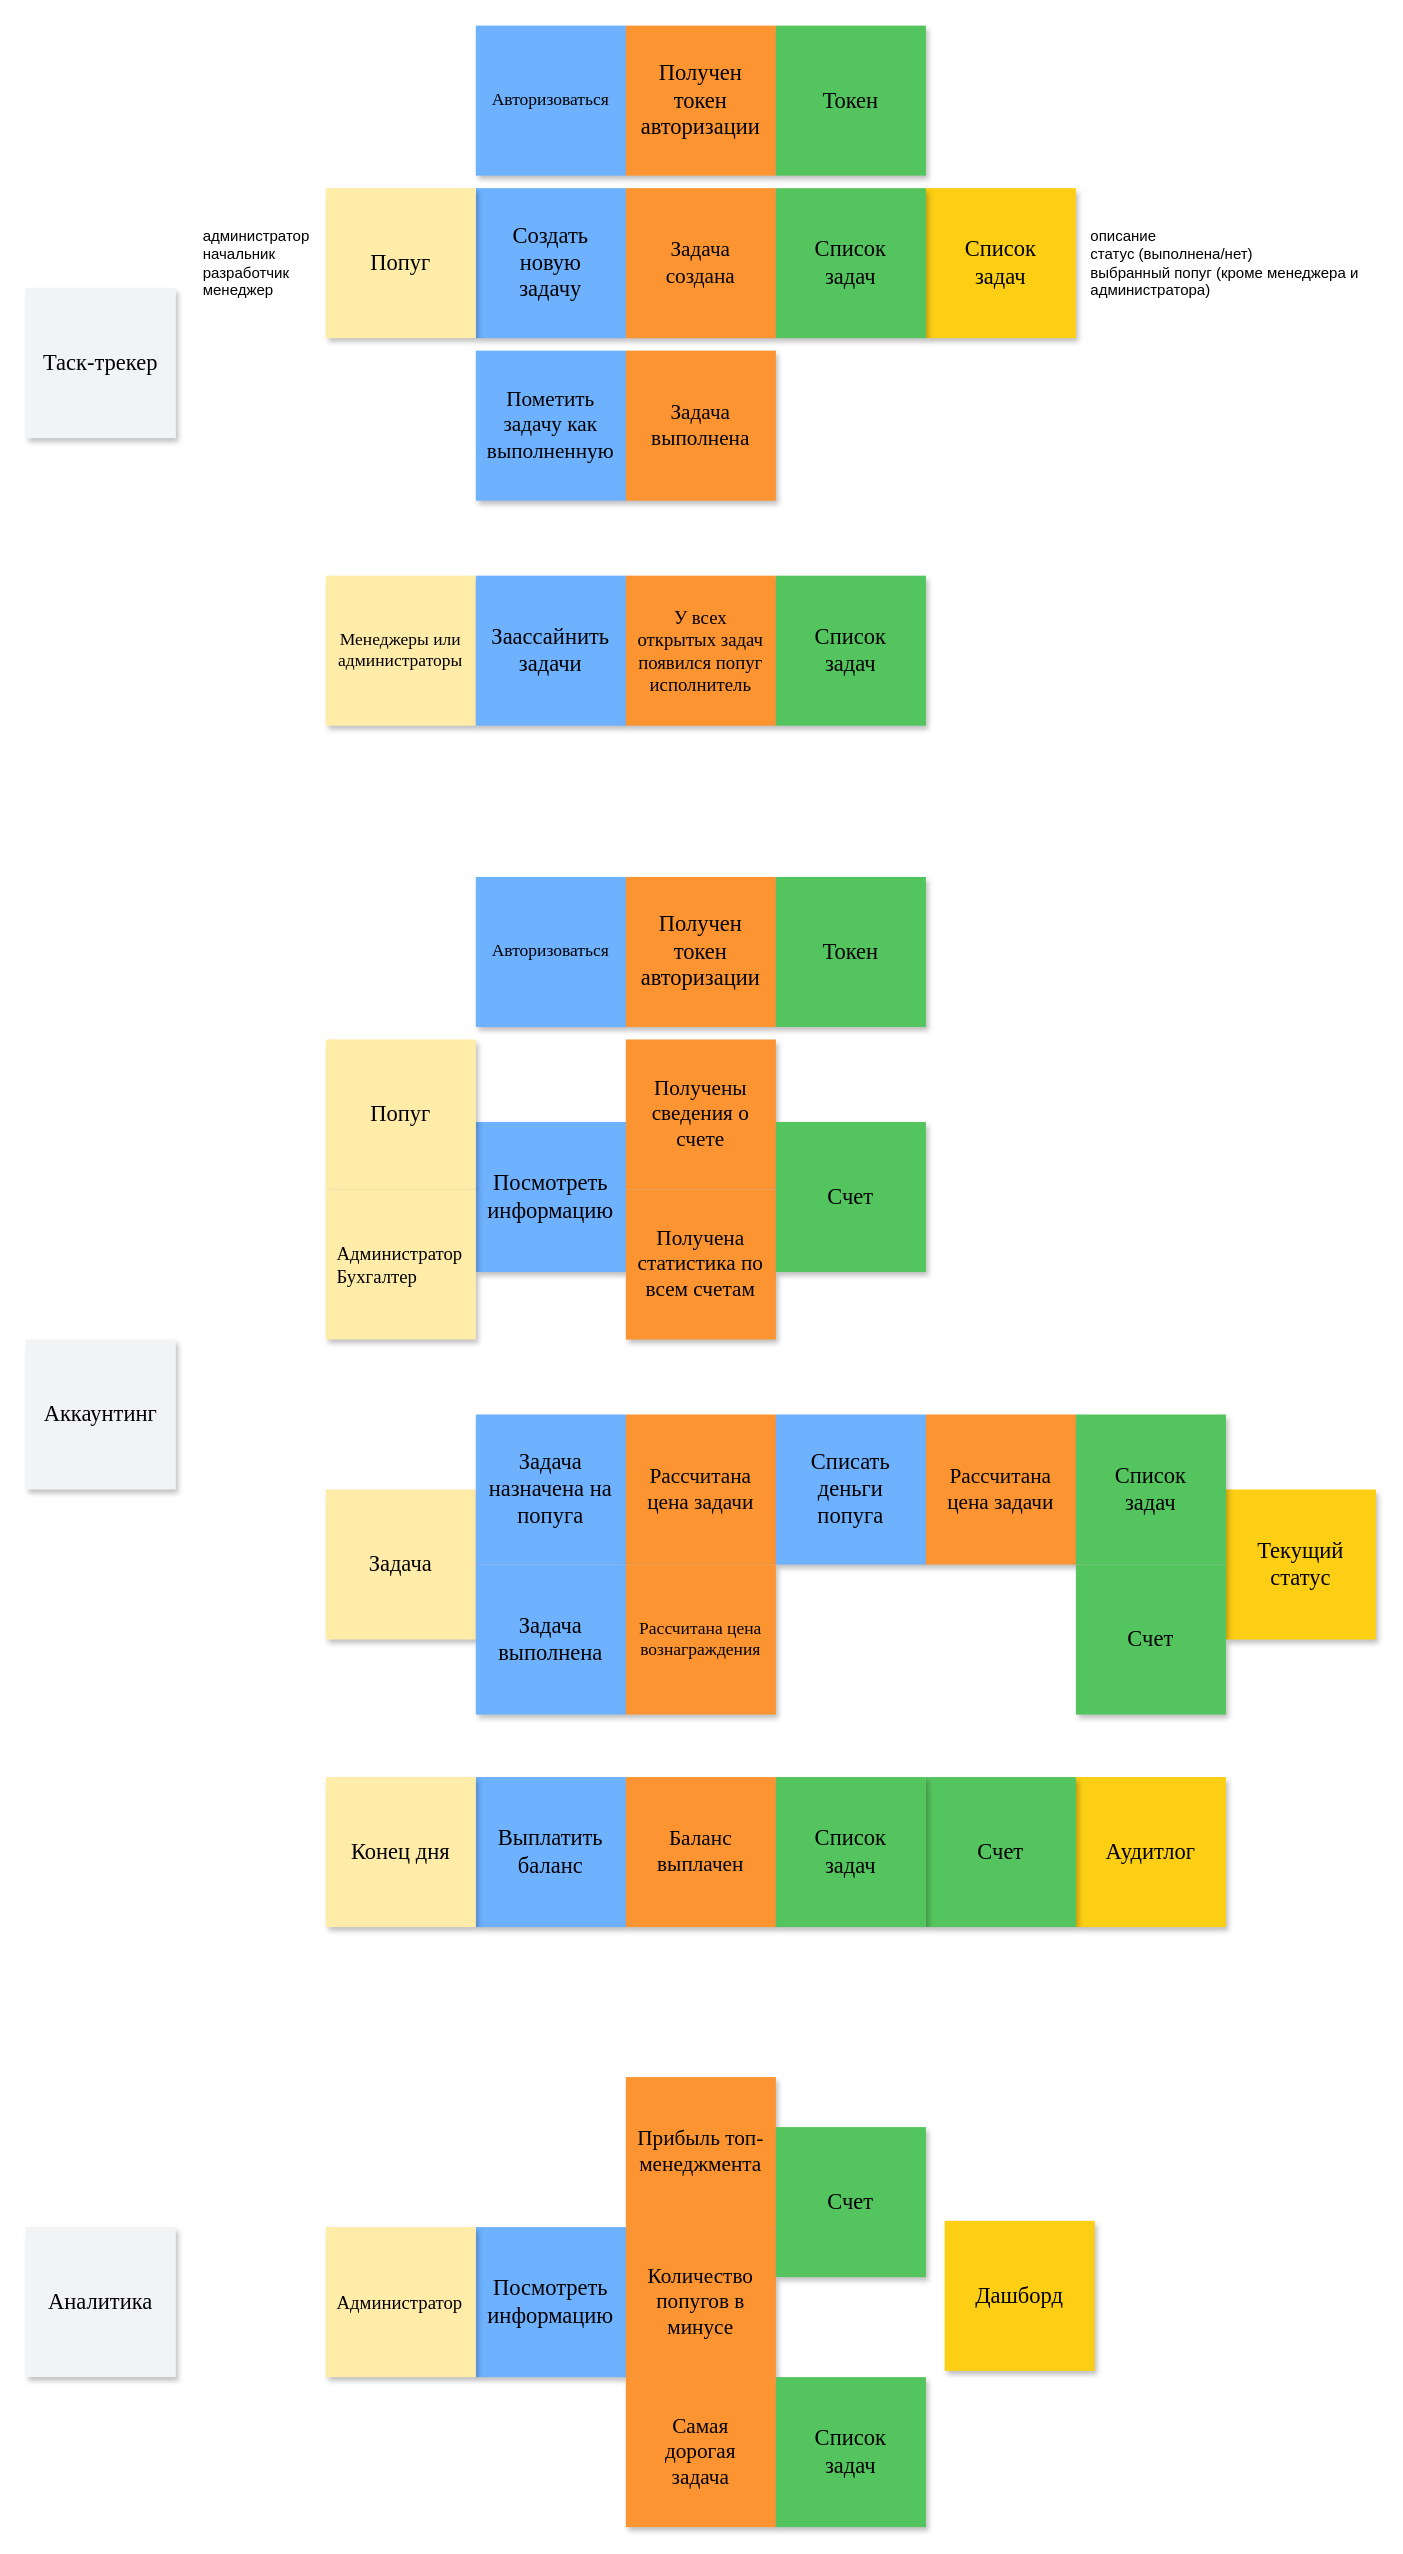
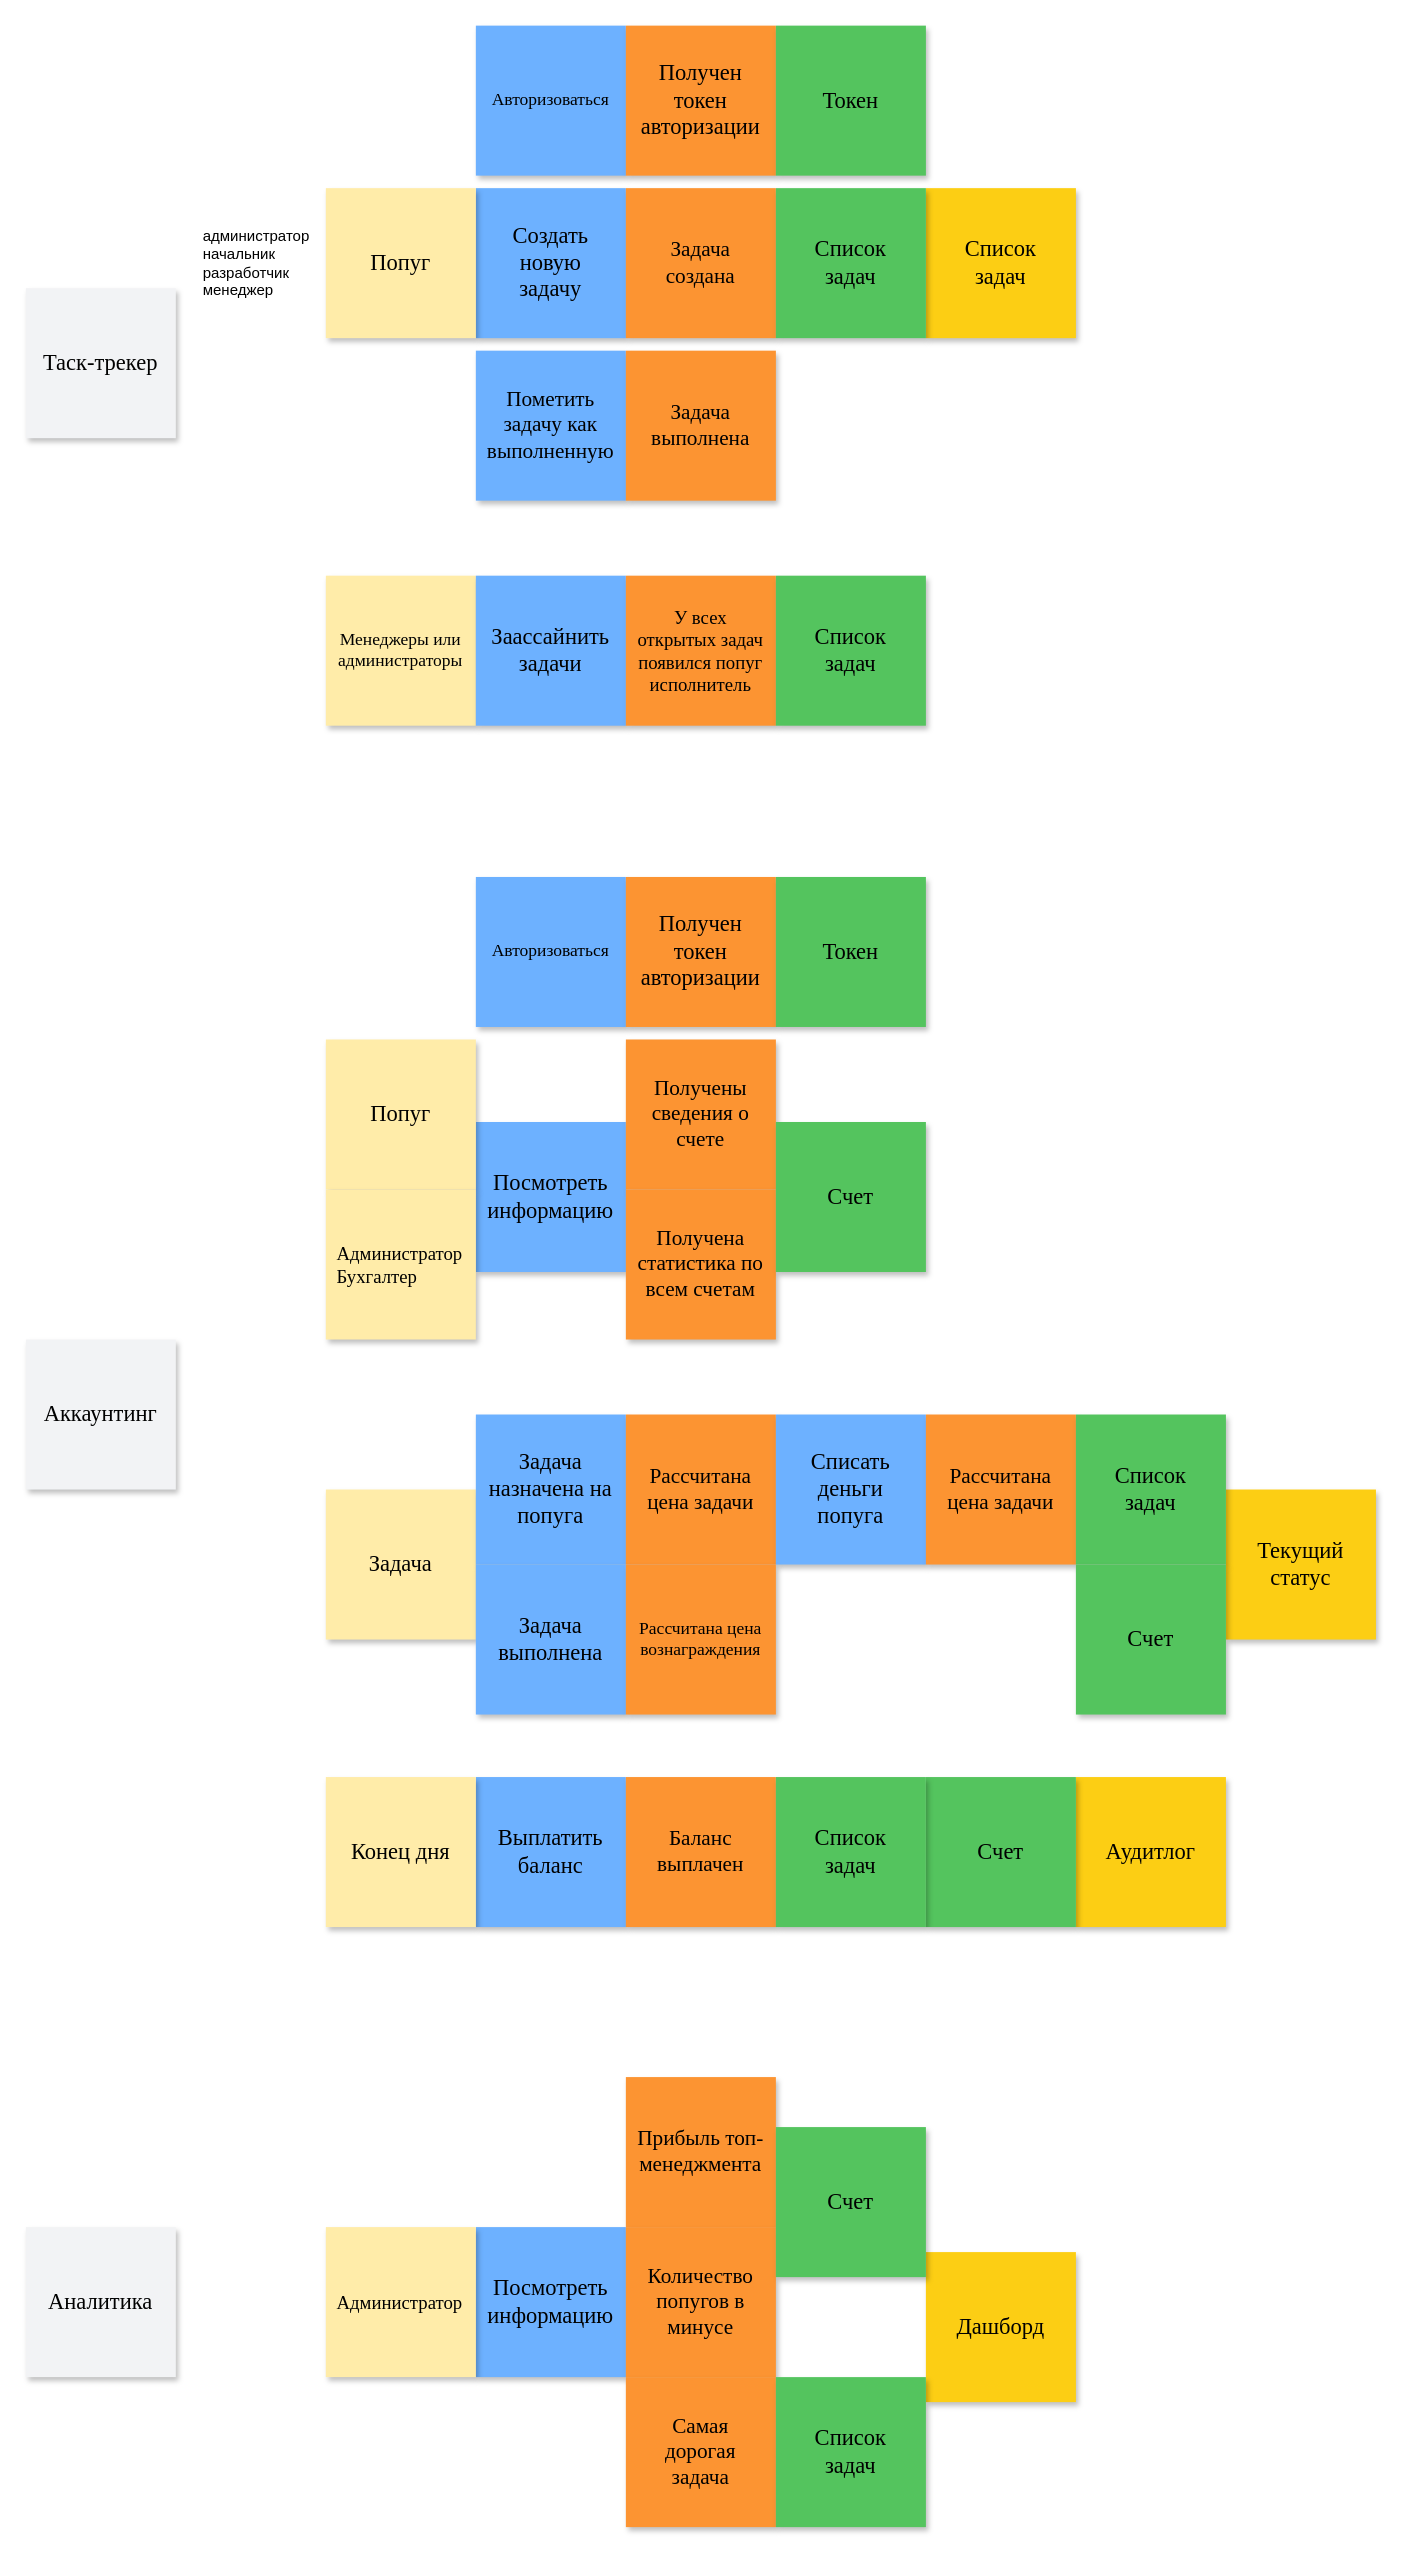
node "описание статус (выполнена/нет) выбранный попуг (кроме менеджера и администратора)": removed
node "Дашборд": moved (1019, 2296) -> (1001, 2327)
